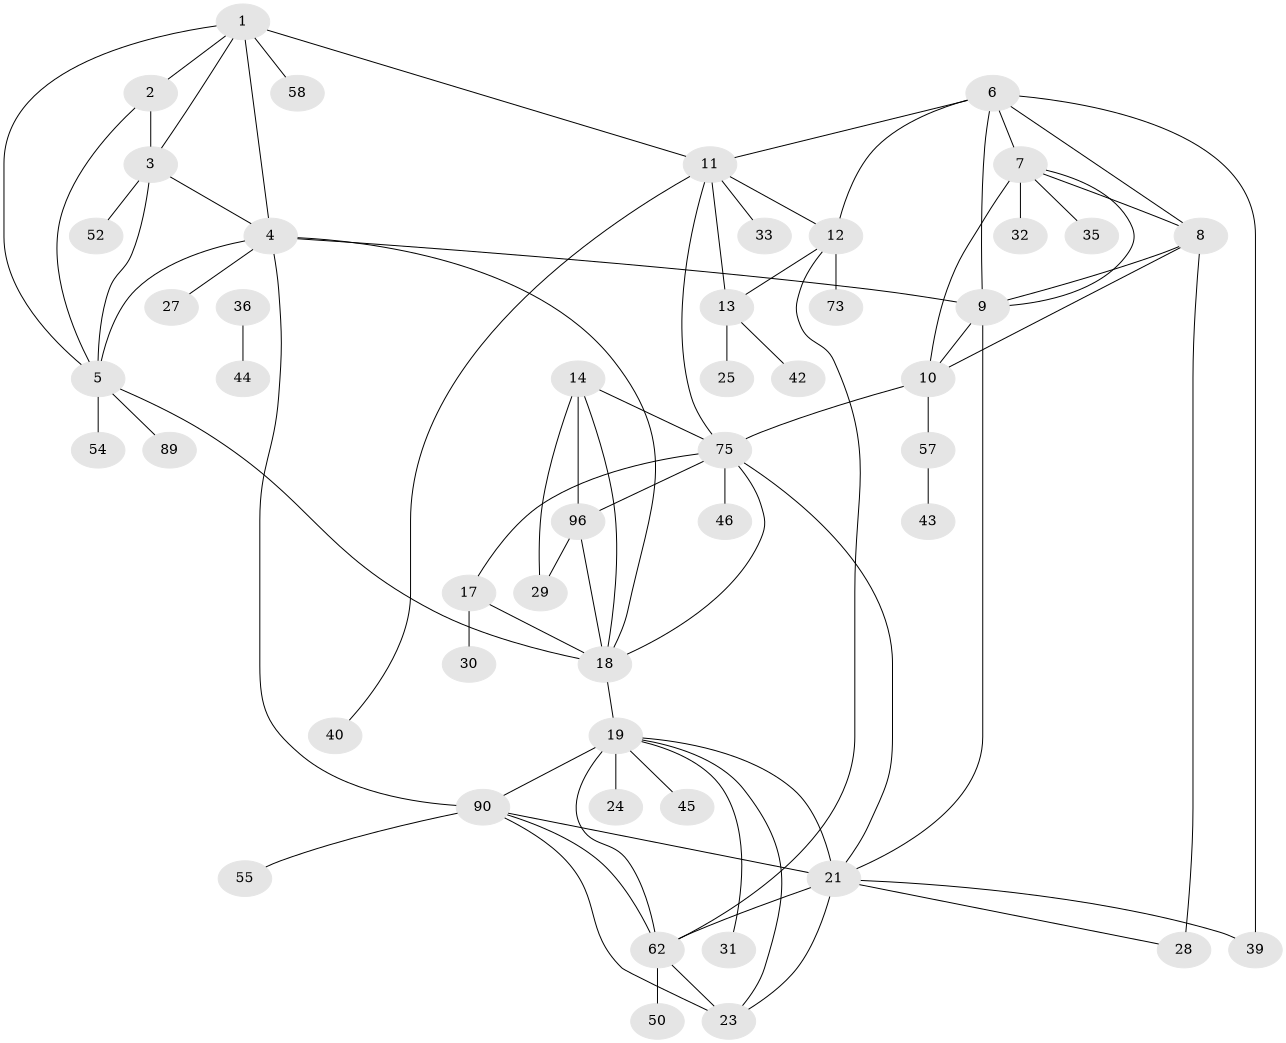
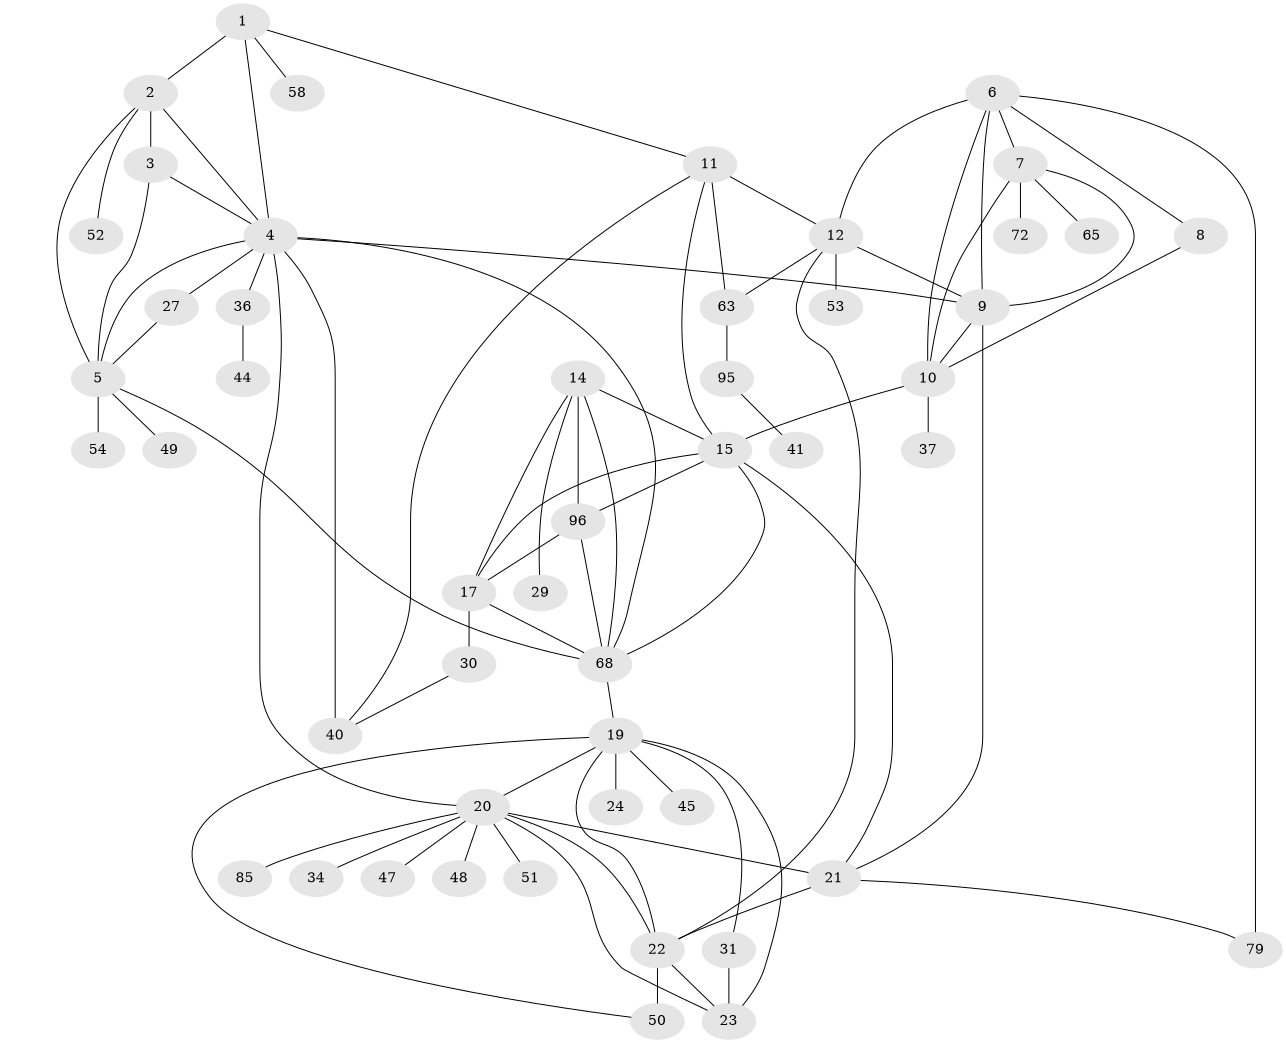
edge "1" -- "3": removed
edge "6" -- "11": now "6" -- "10"
edge "1" -- "5": now "27" -- "5"
edge "2" -- "4": added
edge "3" -- "52": now "2" -- "52"
edge "7" -- "8": removed
node "33": removed
node "32": label "32" -> "72"
node "35": label "35" -> "65"
edge "4" -- "36": added
edge "8" -- "9": now "12" -- "9"
node "13": label "13" -> "63"
node "73": label "73" -> "53"
node "25": label "25" -> "95"
node "42": removed
node "89": label "89" -> "49"
node "75": label "75" -> "15"
node "41": added
node "57": label "57" -> "37"
edge "4" -- "40": added
edge "14" -- "17": added
node "46": removed
node "43": removed
edge "96" -- "29": now "96" -- "17"
node "18": label "18" -> "68"
edge "30" -- "40": added
edge "19" -- "21": now "19" -- "50"
node "90": label "90" -> "20"
node "55": label "55" -> "85"
node "34": added
node "47": added
node "48": added
node "51": added
node "62": label "62" -> "22"
node "28": removed
node "39": label "39" -> "79"
edge "21" -- "23": now "31" -- "23"
